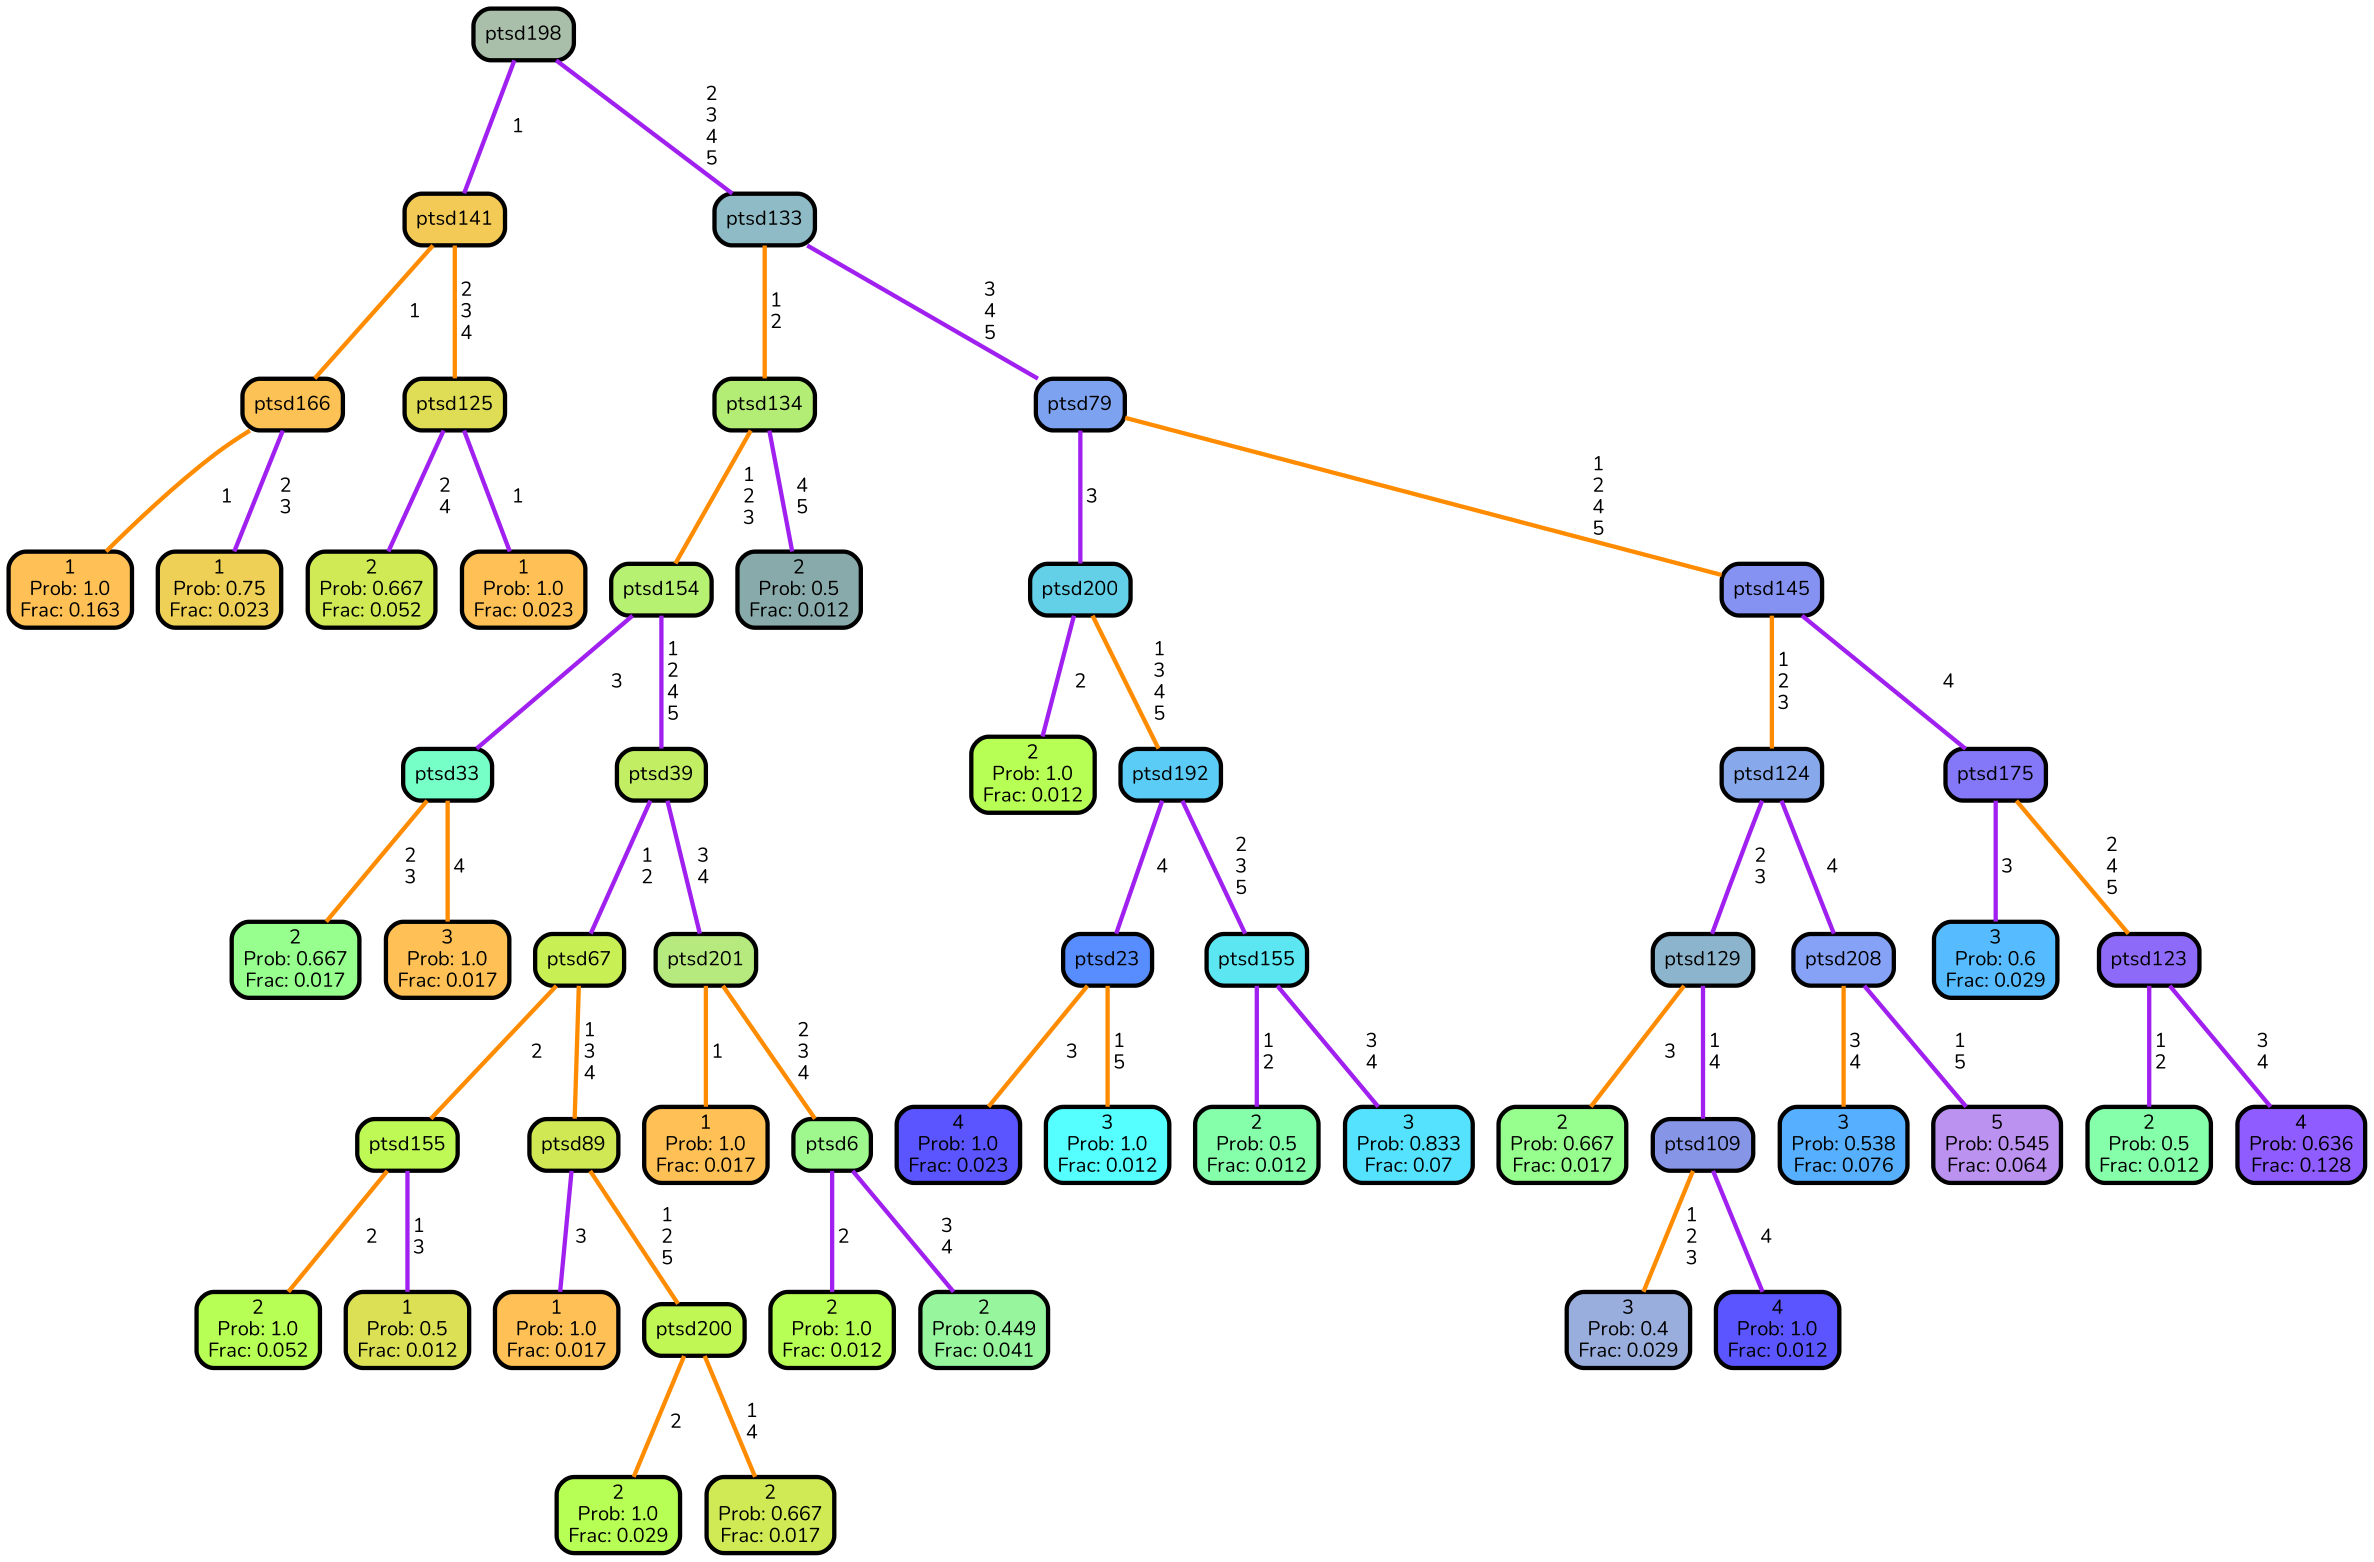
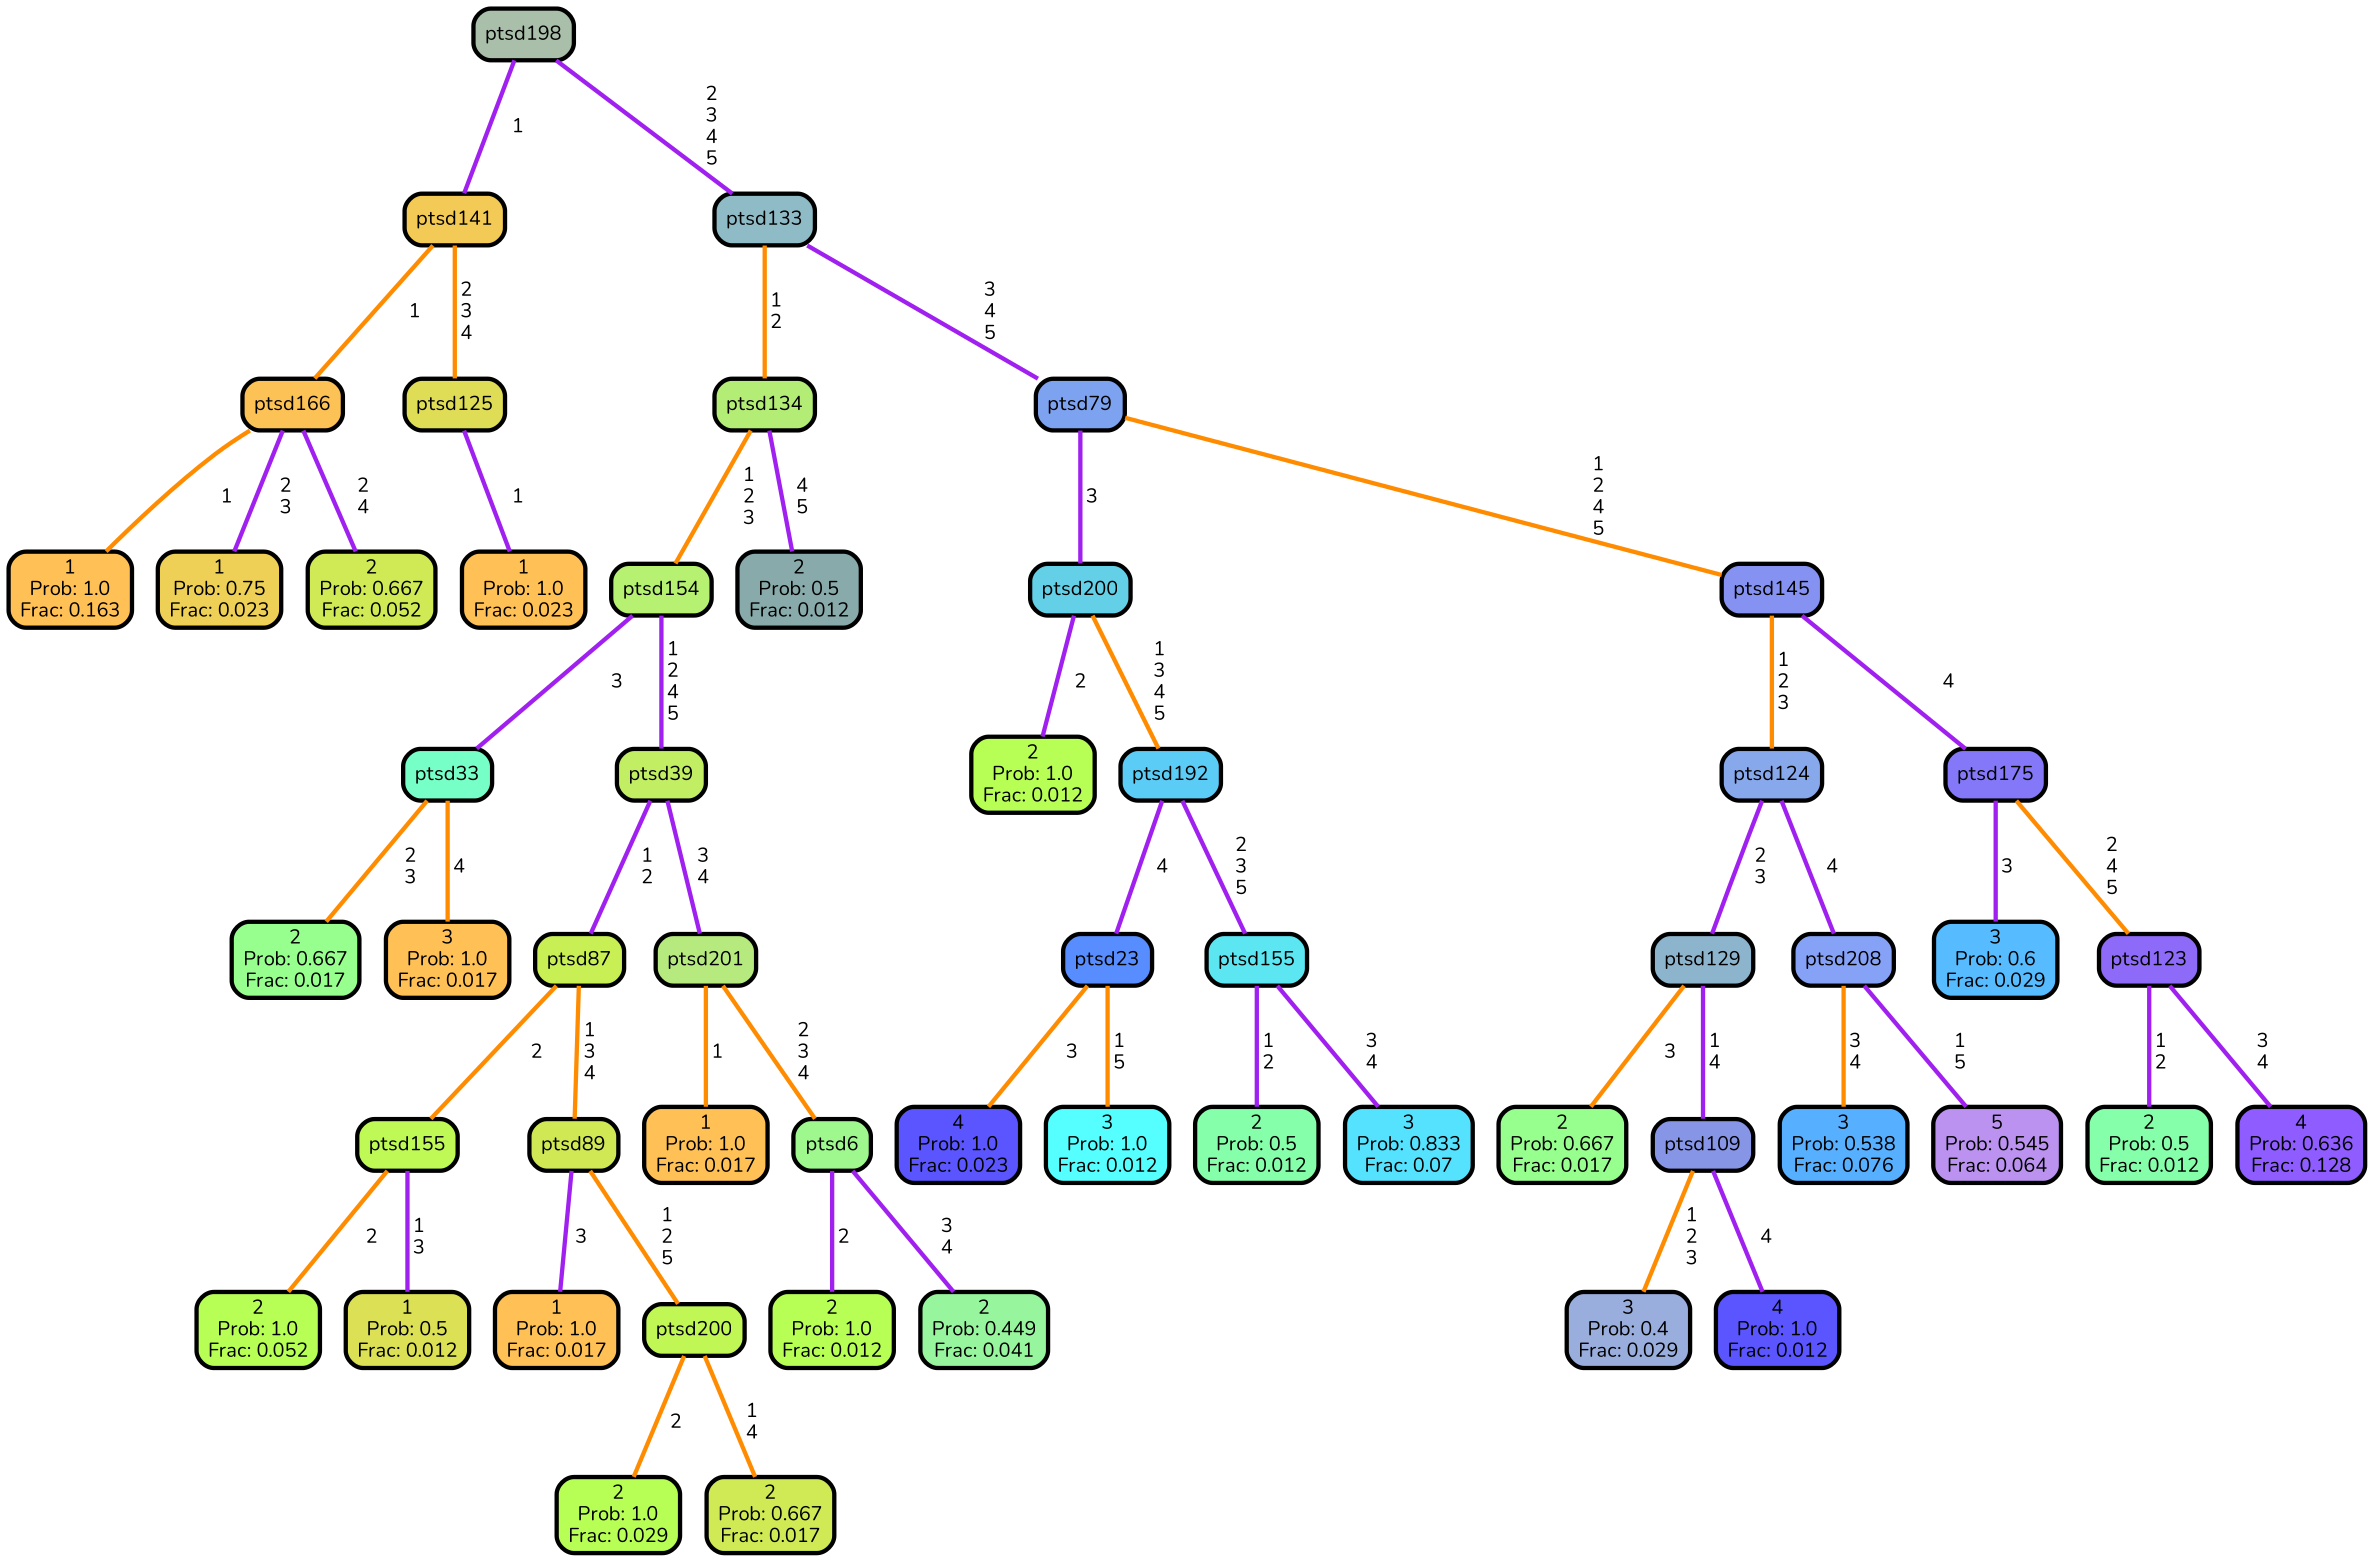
edge "ptsd125" -- "2 Prob: 0.667 Frac: 0.052": now "ptsd166" -- "2 Prob: 0.667 Frac: 0.052"
node "ptsd67": label "ptsd67" -> "ptsd87"
